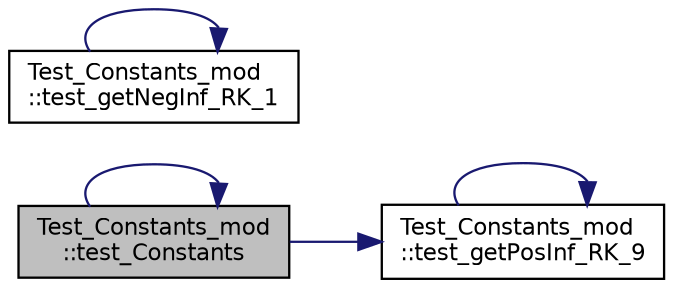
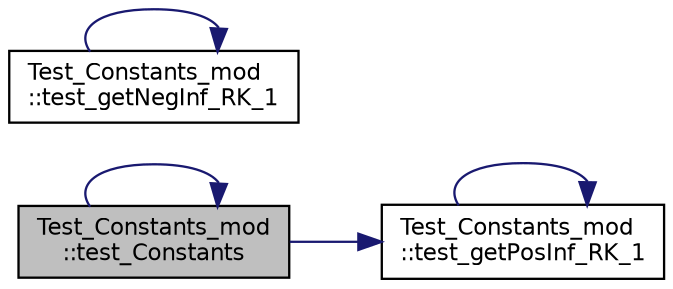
node "Test_Constants_mod ::test_getPosInf_RK_9": label "Test_Constants_mod ::test_getPosInf_RK_9" -> "Test_Constants_mod ::test_getPosInf_RK_1"
